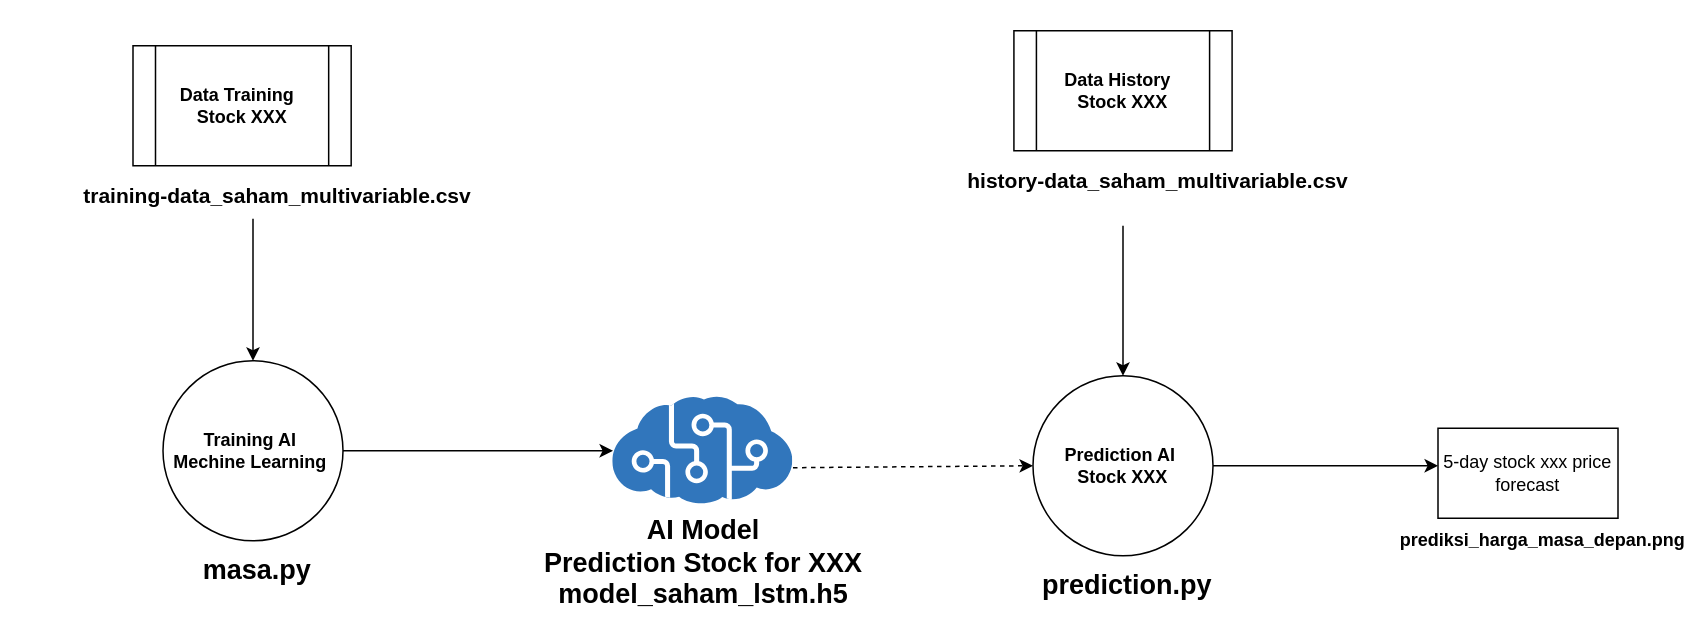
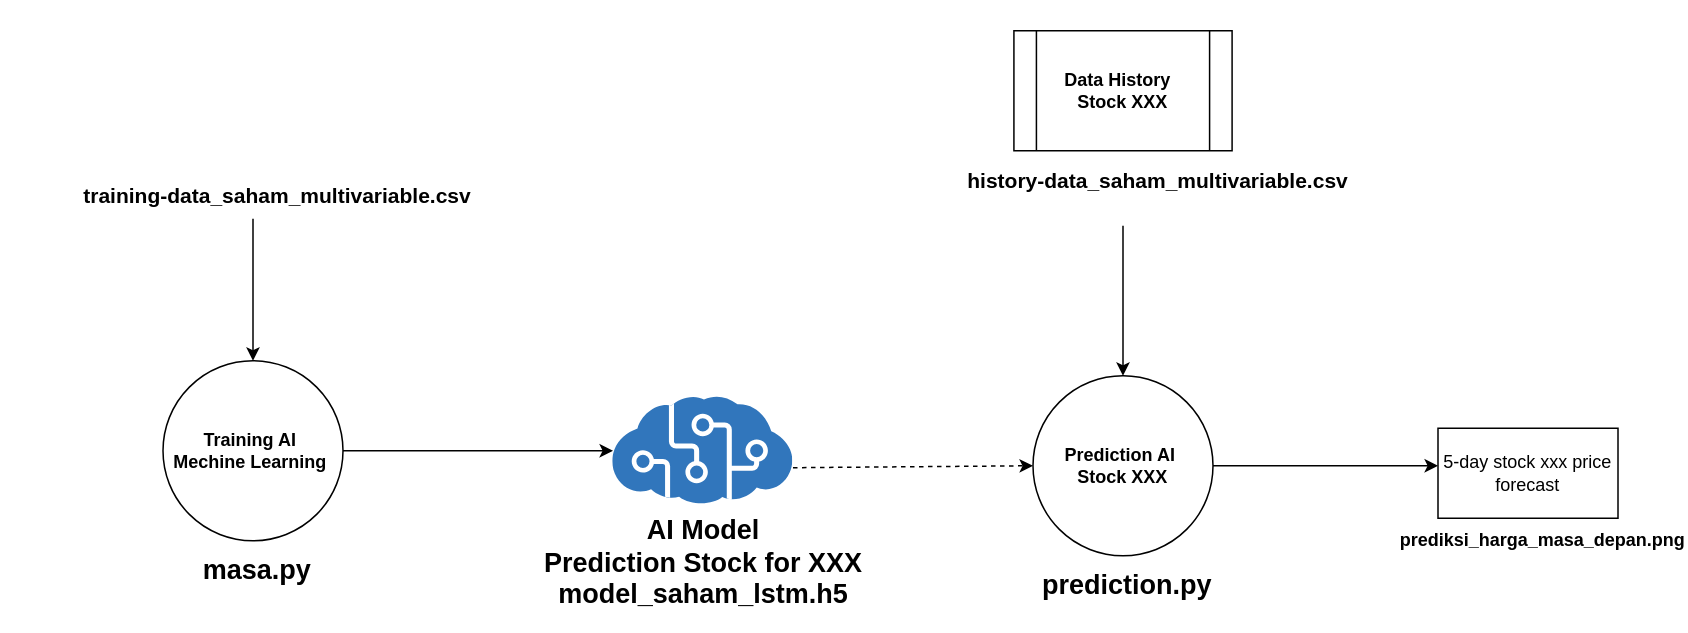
node "Data Training Stock XXX": removed
